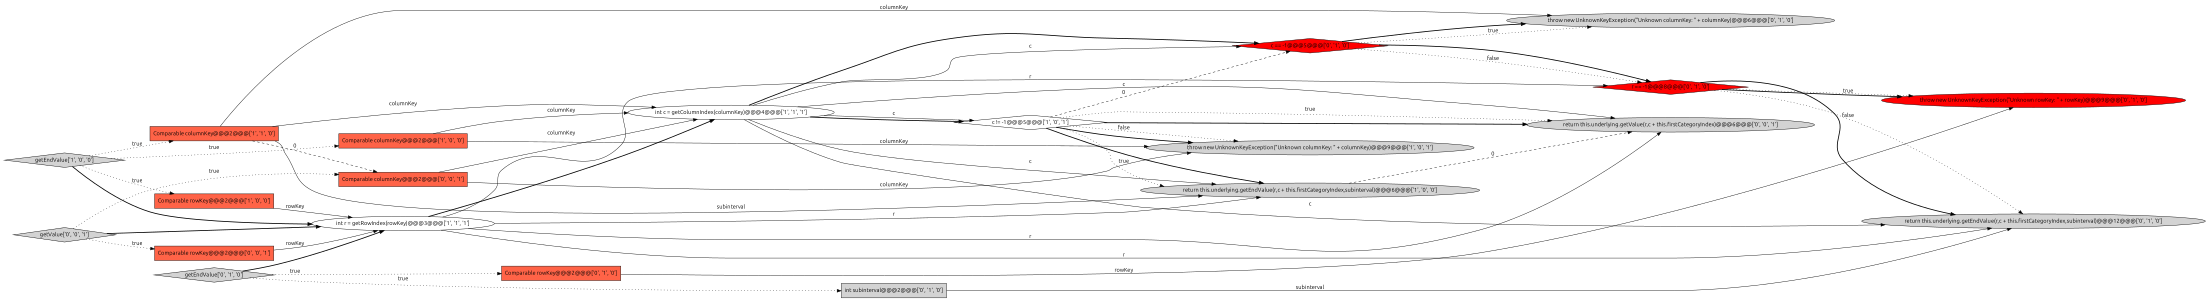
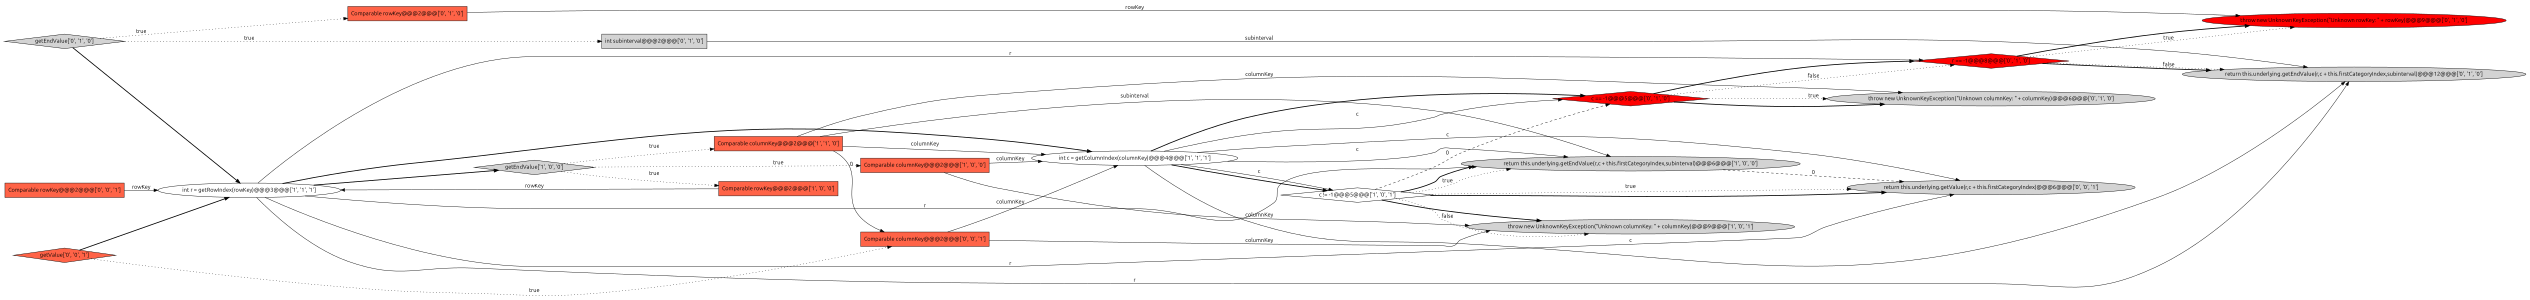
edge "Comparable columnKey@@@2@@@['1', '1', '0']" -> "Comparable columnKey@@@2@@@['0', '0', '1']": style dashed -> solid
edge "getEndValue['1', '0', '0']" -> "int r = getRowIndex(rowKey)@@@3@@@['1', '1', '1']": reversed
node "getValue['0', '0', '1']": fillcolor lightgray -> tomato
edge "getValue['0', '0', '1']" -> "Comparable rowKey@@@2@@@['0', '0', '1']": removed, label "true"
